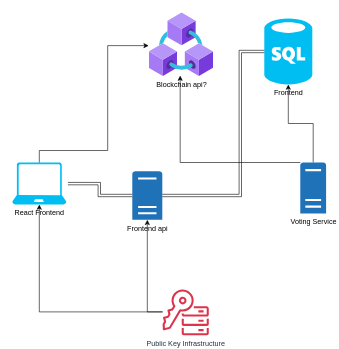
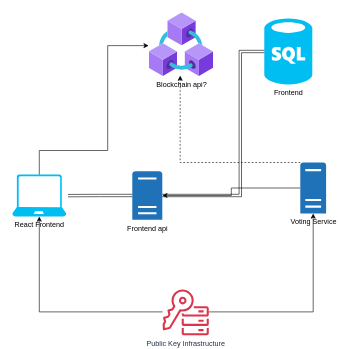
edge "Voting Service" -> "Frontend": now "Voting Service" -> "Frontend api"
edge "Voting Service" -> "Blockchain api?": style solid -> dashed
node "React Frontend": moved (39, 183) -> (39, 195)
edge "Public Key Infrastructure" -> "Voting Service": added
edge "Public Key Infrastructure" -> "Frontend api": removed
